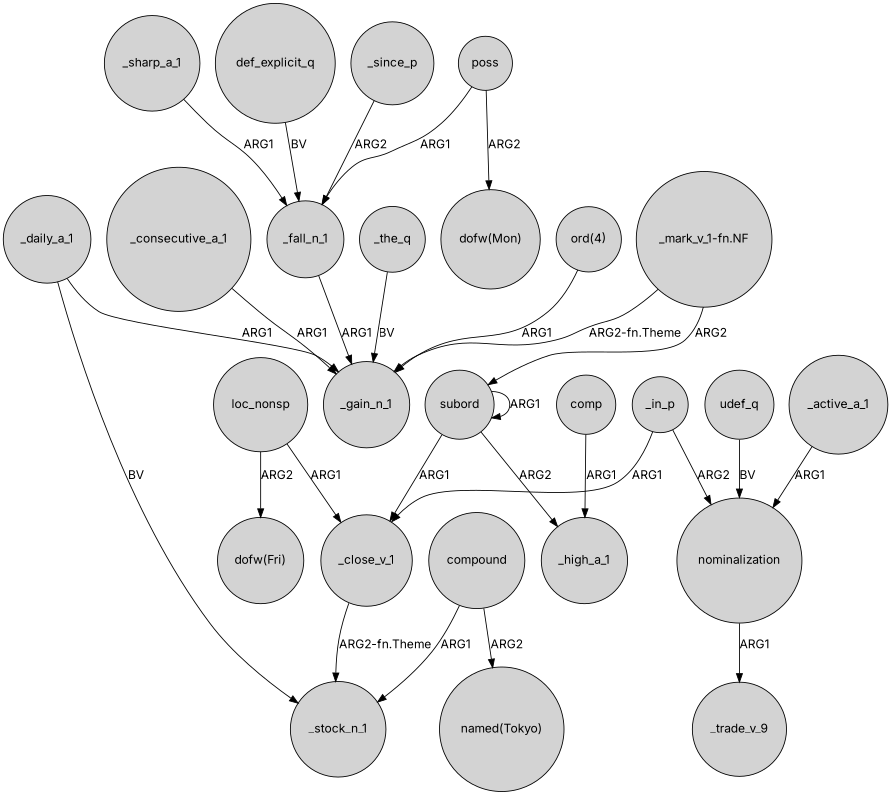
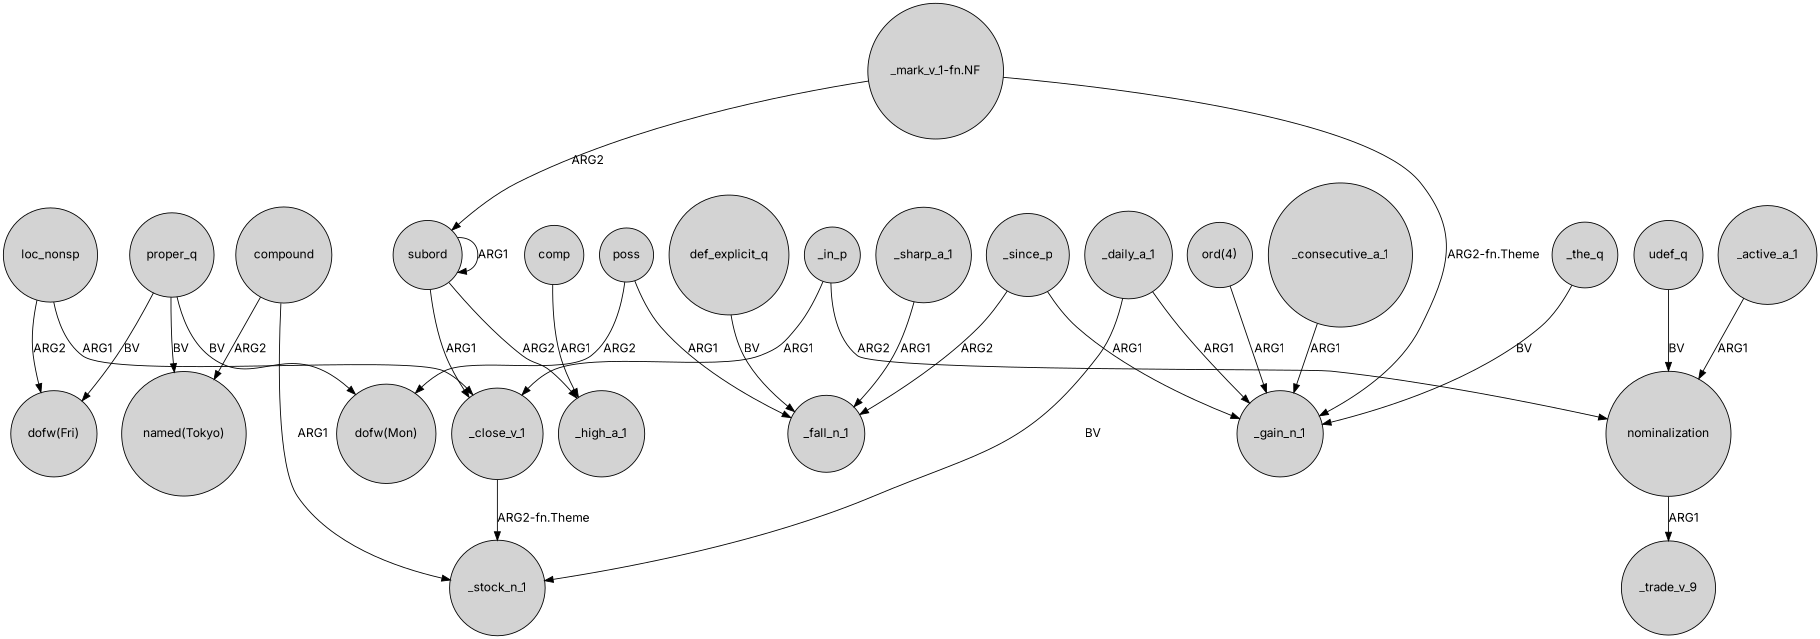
node "proper_q": added
edge "_fall_n_1" -> "_gain_n_1": now "_since_p" -> "_gain_n_1"
